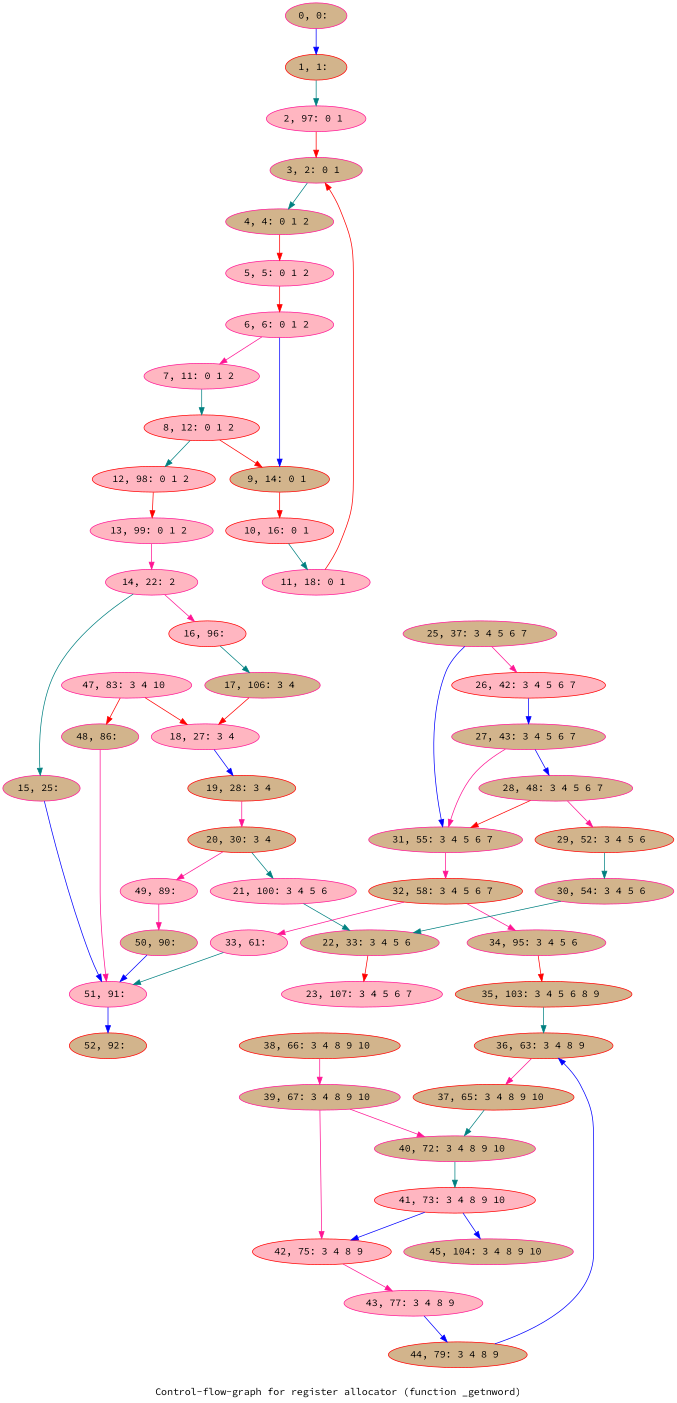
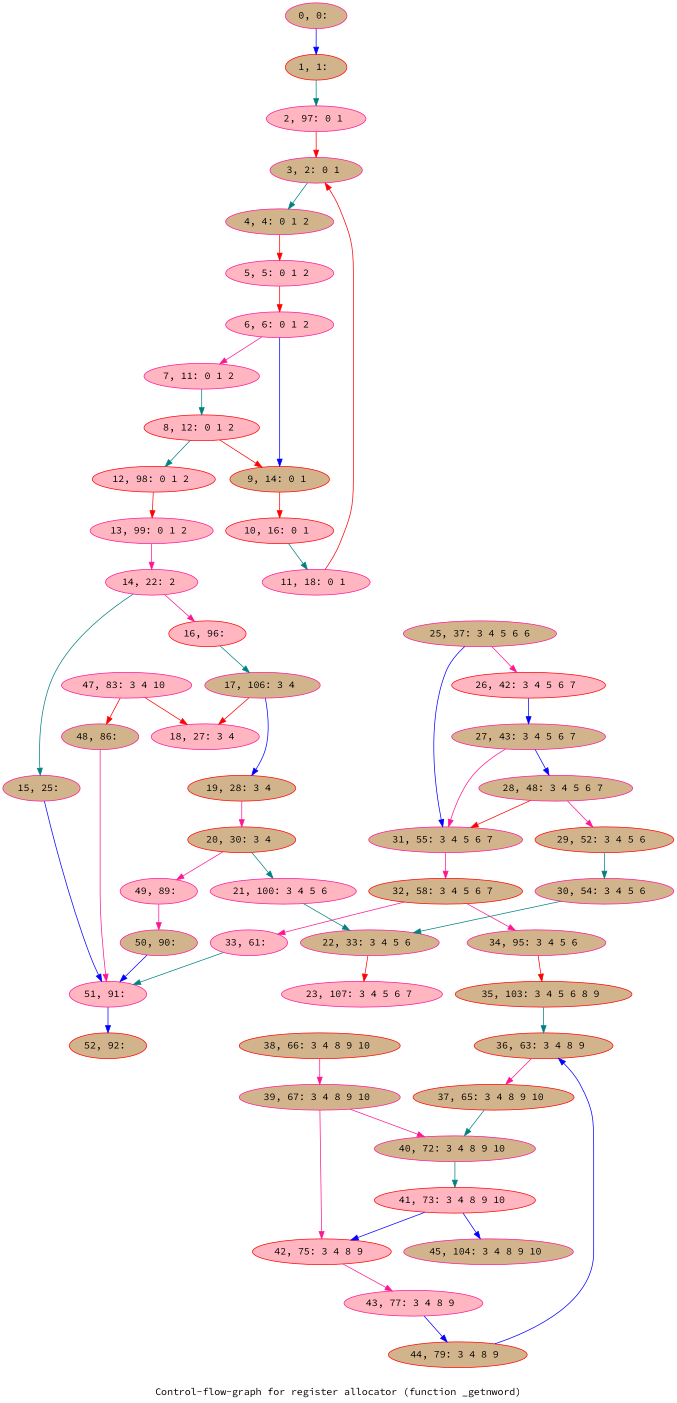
node "25, 37: 3 4 5 6 7": label "25, 37: 3 4 5 6 7" -> "25, 37: 3 4 5 6 6"
edge "18, 27: 3 4" -> "19, 28: 3 4": now "17, 106: 3 4" -> "19, 28: 3 4"
